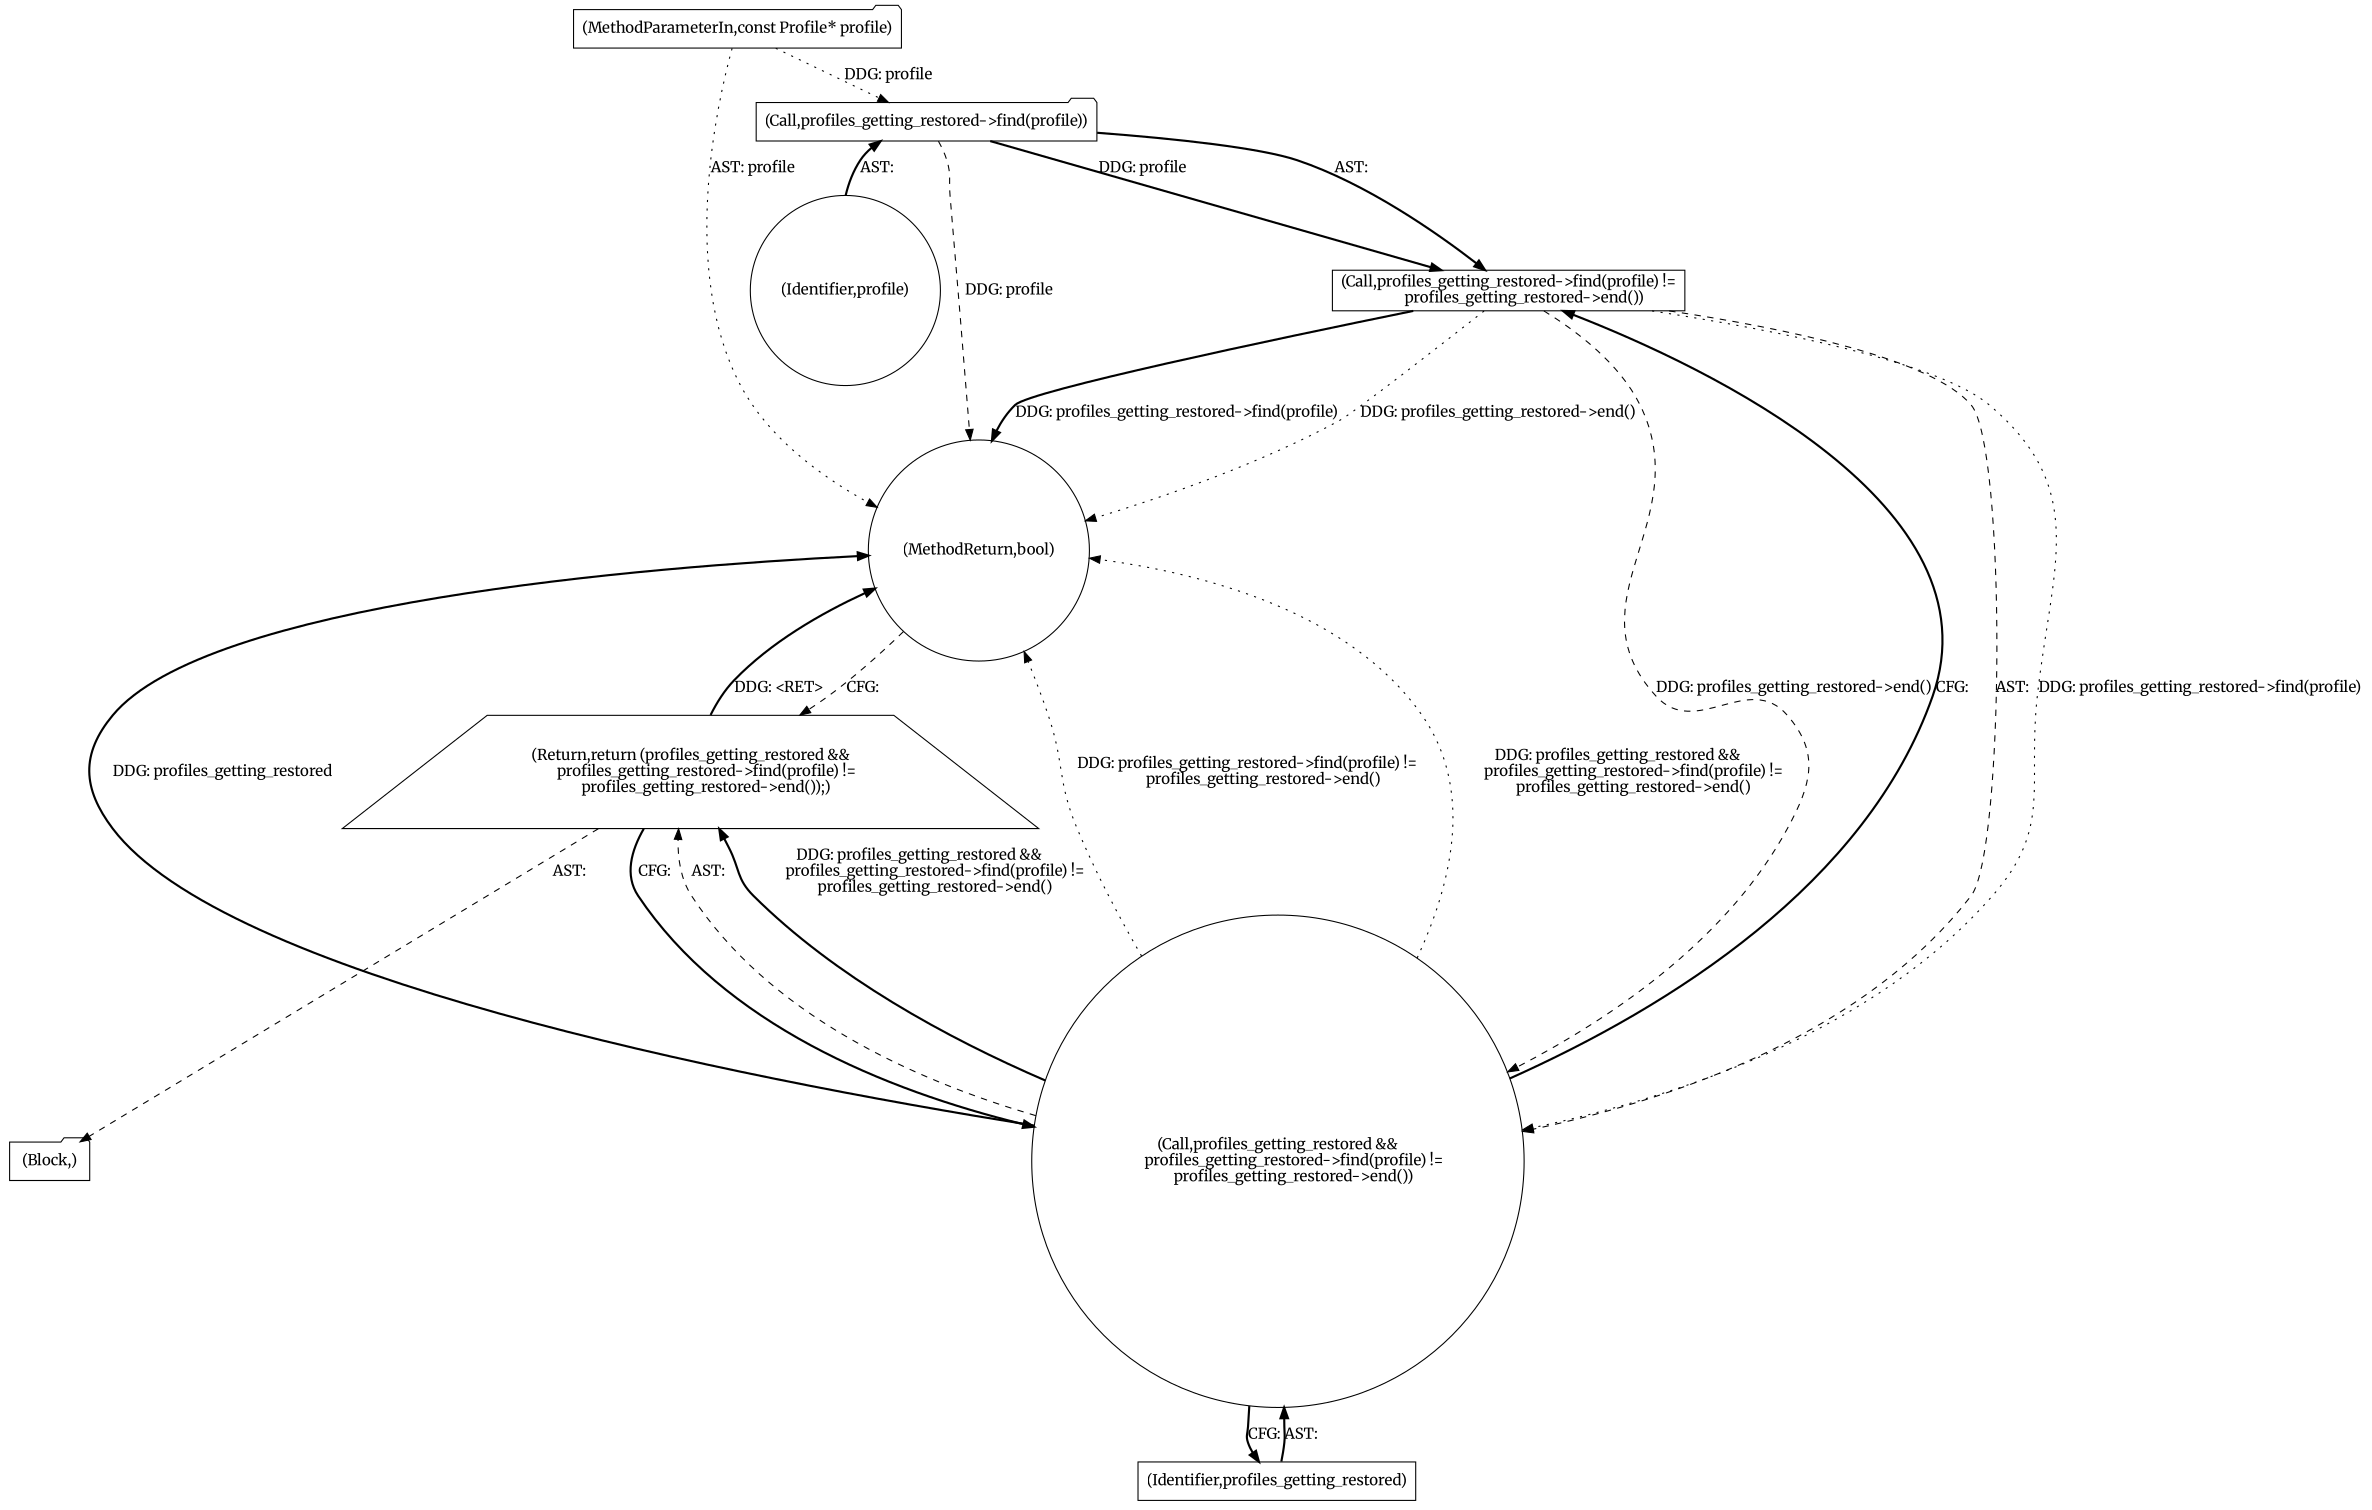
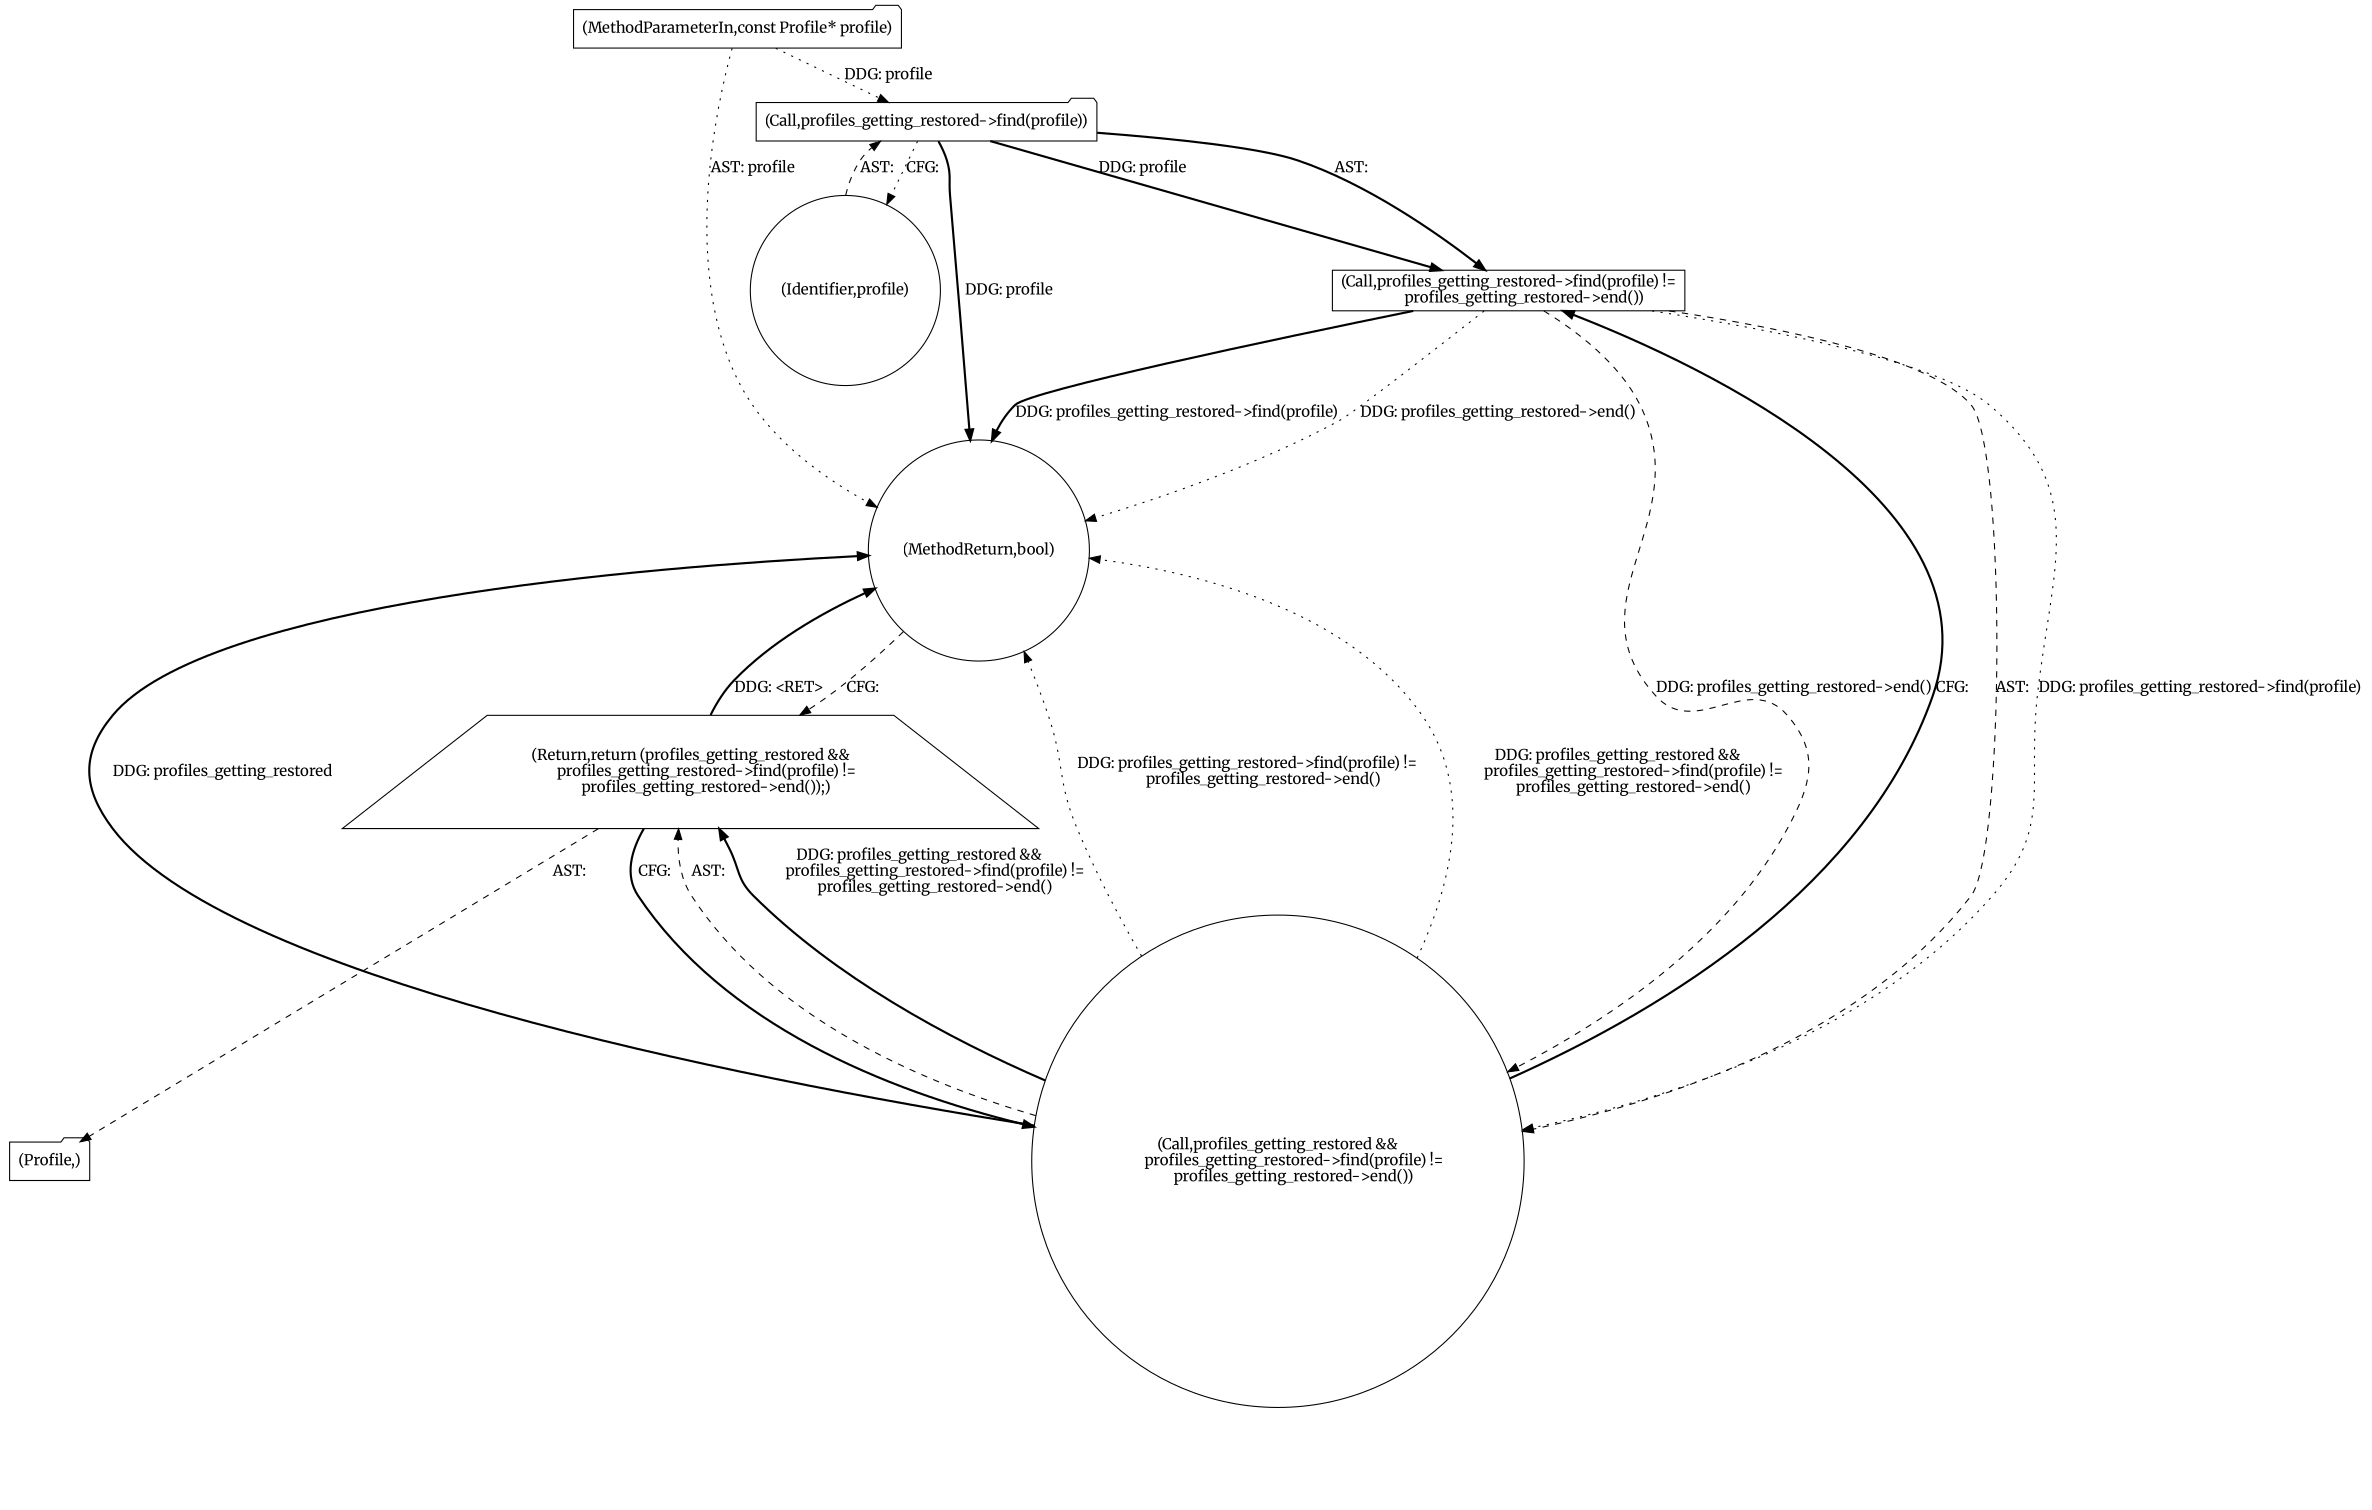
edge "(Call,profiles_getting_restored->find(profile))" -> "(Identifier,profile)": added, label "CFG:"
edge "(Identifier,profile)" -> "(Call,profiles_getting_restored->find(profile))": style bold -> dashed
edge "(Call,profiles_getting_restored->find(profile))" -> "(MethodReturn,bool)": style dashed -> bold
node "(Block,)": label "(Block,)" -> "(Profile,)"
node "(Identifier,profiles_getting_restored)": removed
